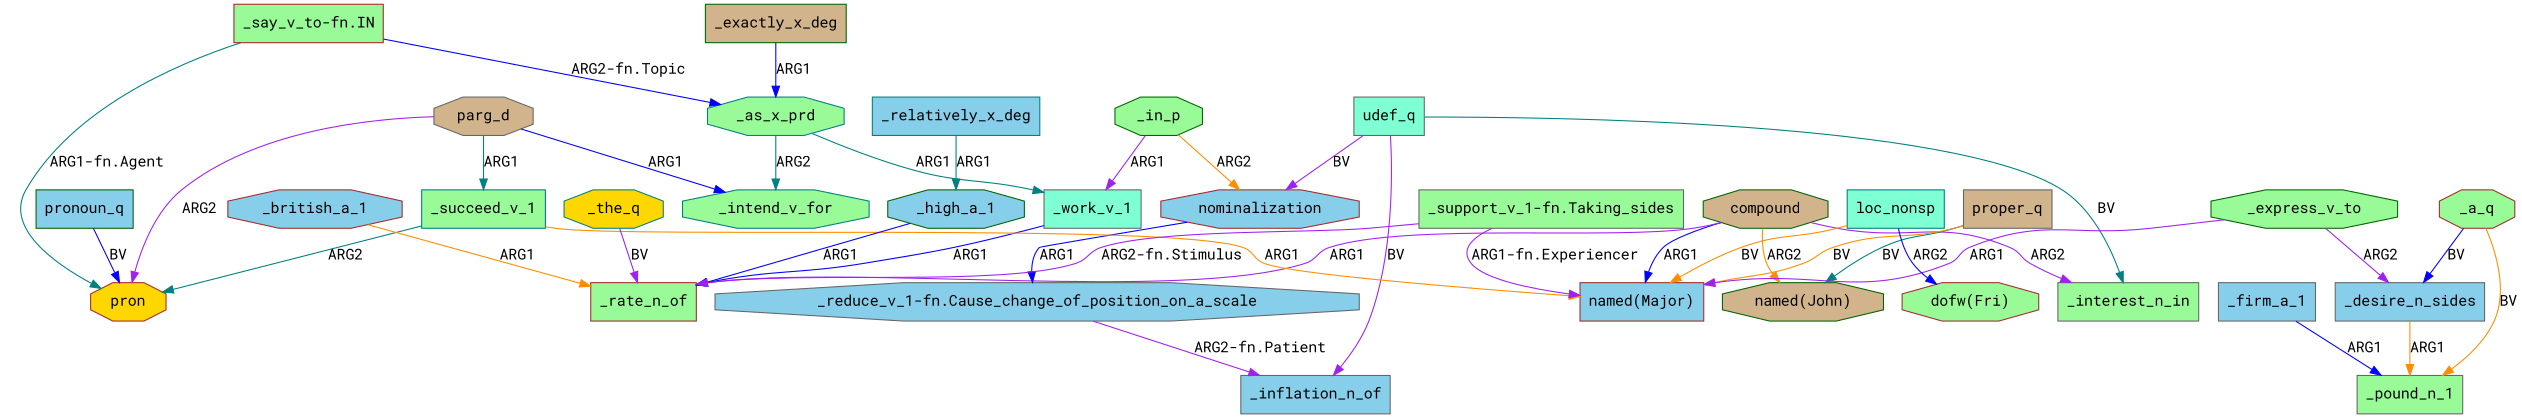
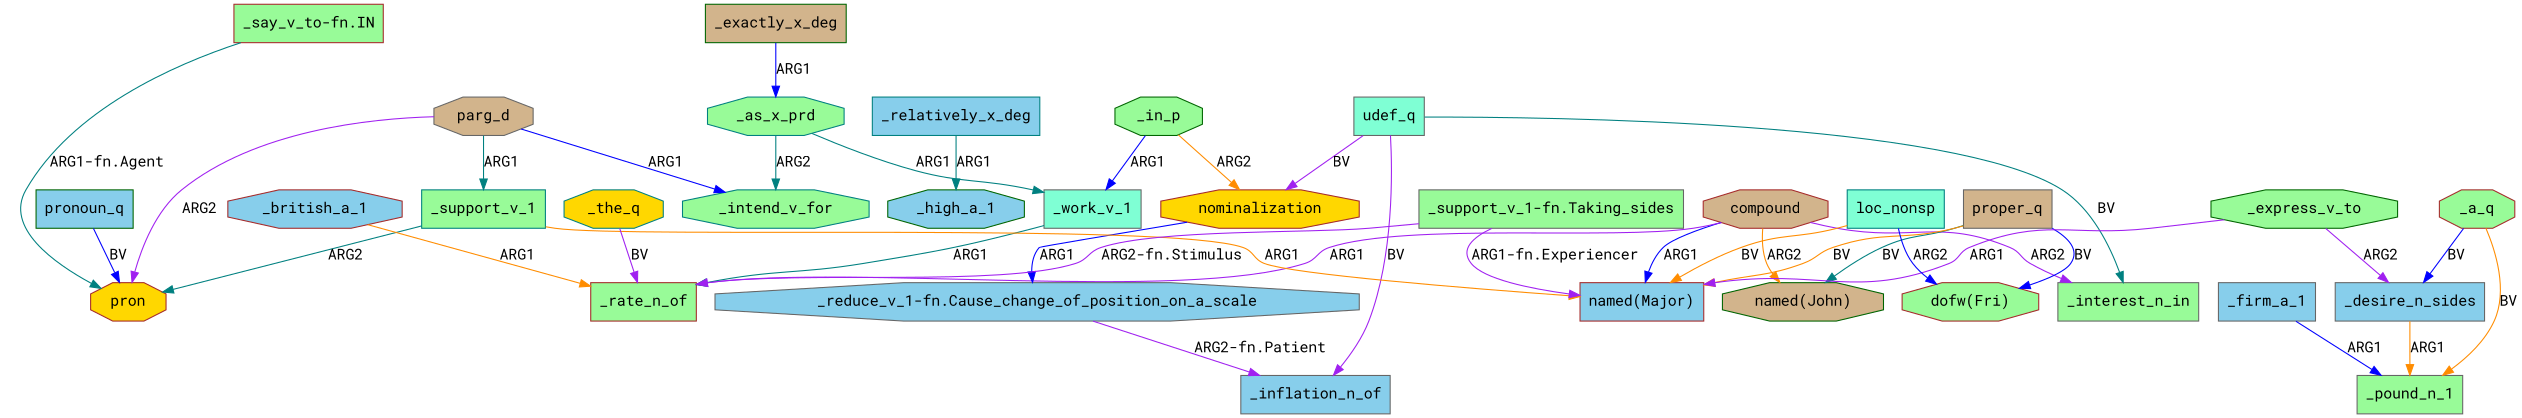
edge "_say_v_to-fn.IN" -> "_as_x_prd": removed, label "ARG2-fn.Topic"
edge "_in_p" -> "_work_v_1": color purple -> blue
node "_succeed_v_1": label "_succeed_v_1" -> "_support_v_1"
node "nominalization": fillcolor skyblue -> gold
node "compound": color darkgreen -> brown
edge "_high_a_1" -> "_rate_n_of": removed, label "ARG1"
edge "_work_v_1" -> "_rate_n_of": color blue -> teal
edge "proper_q" -> "dofw(Fri)": added, label "BV"
